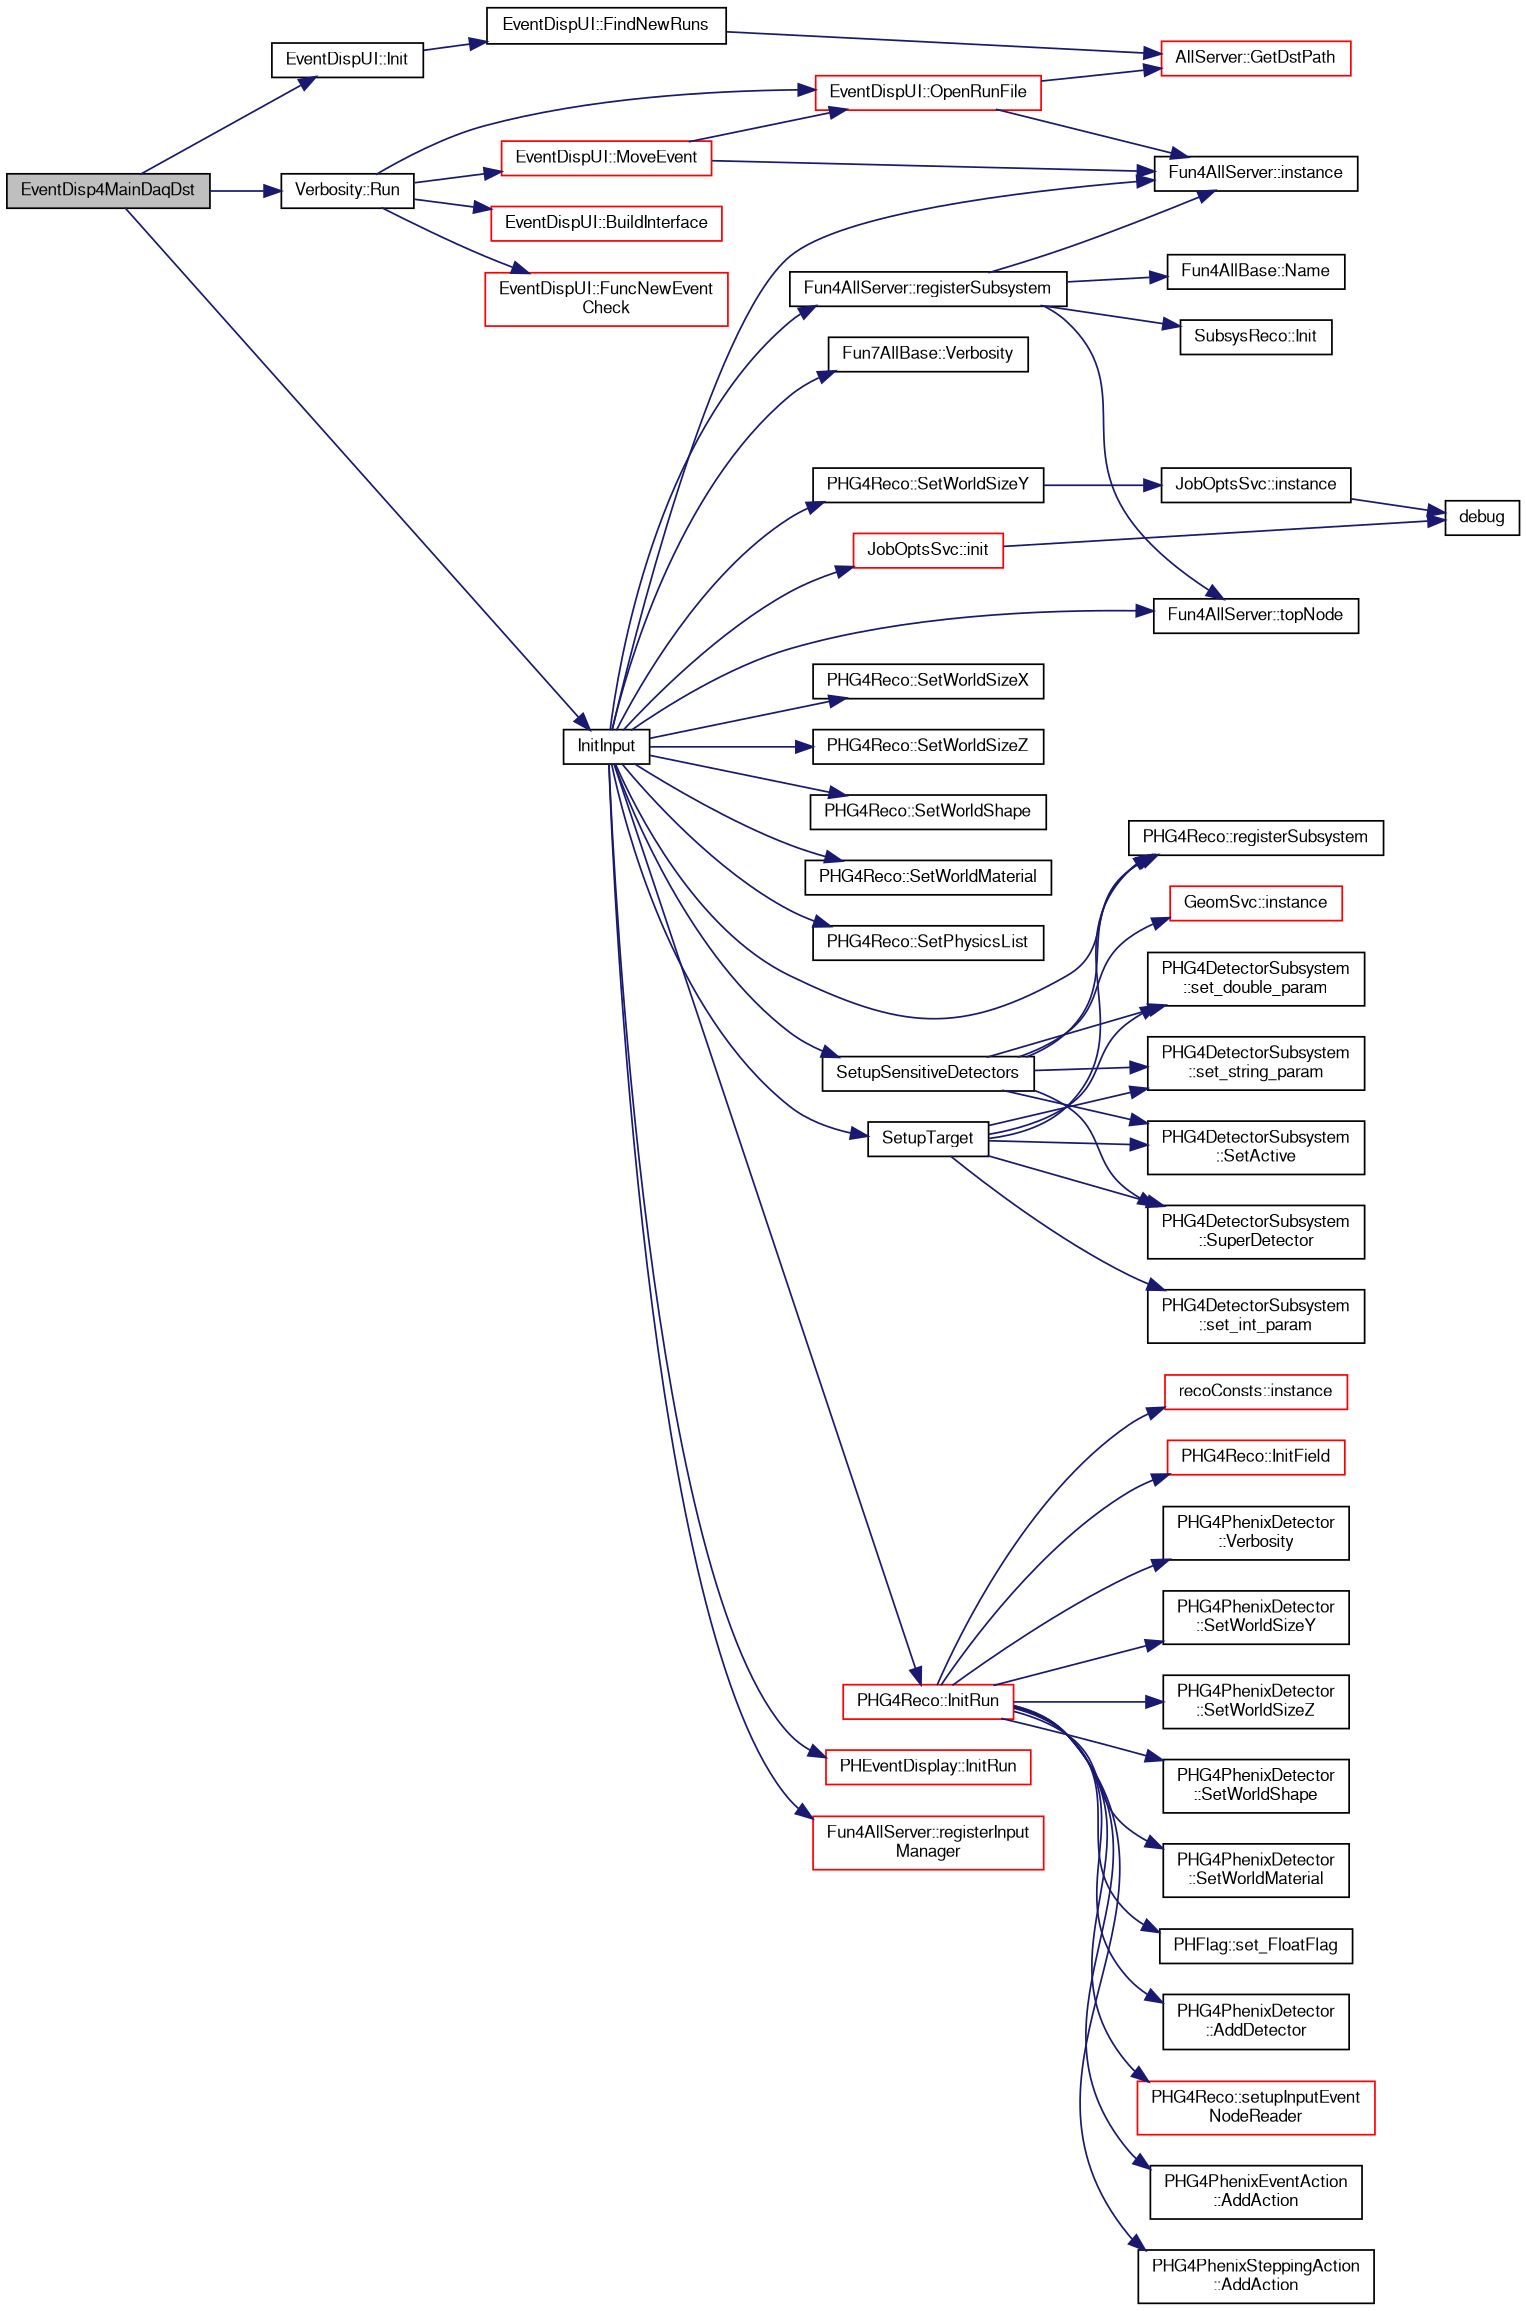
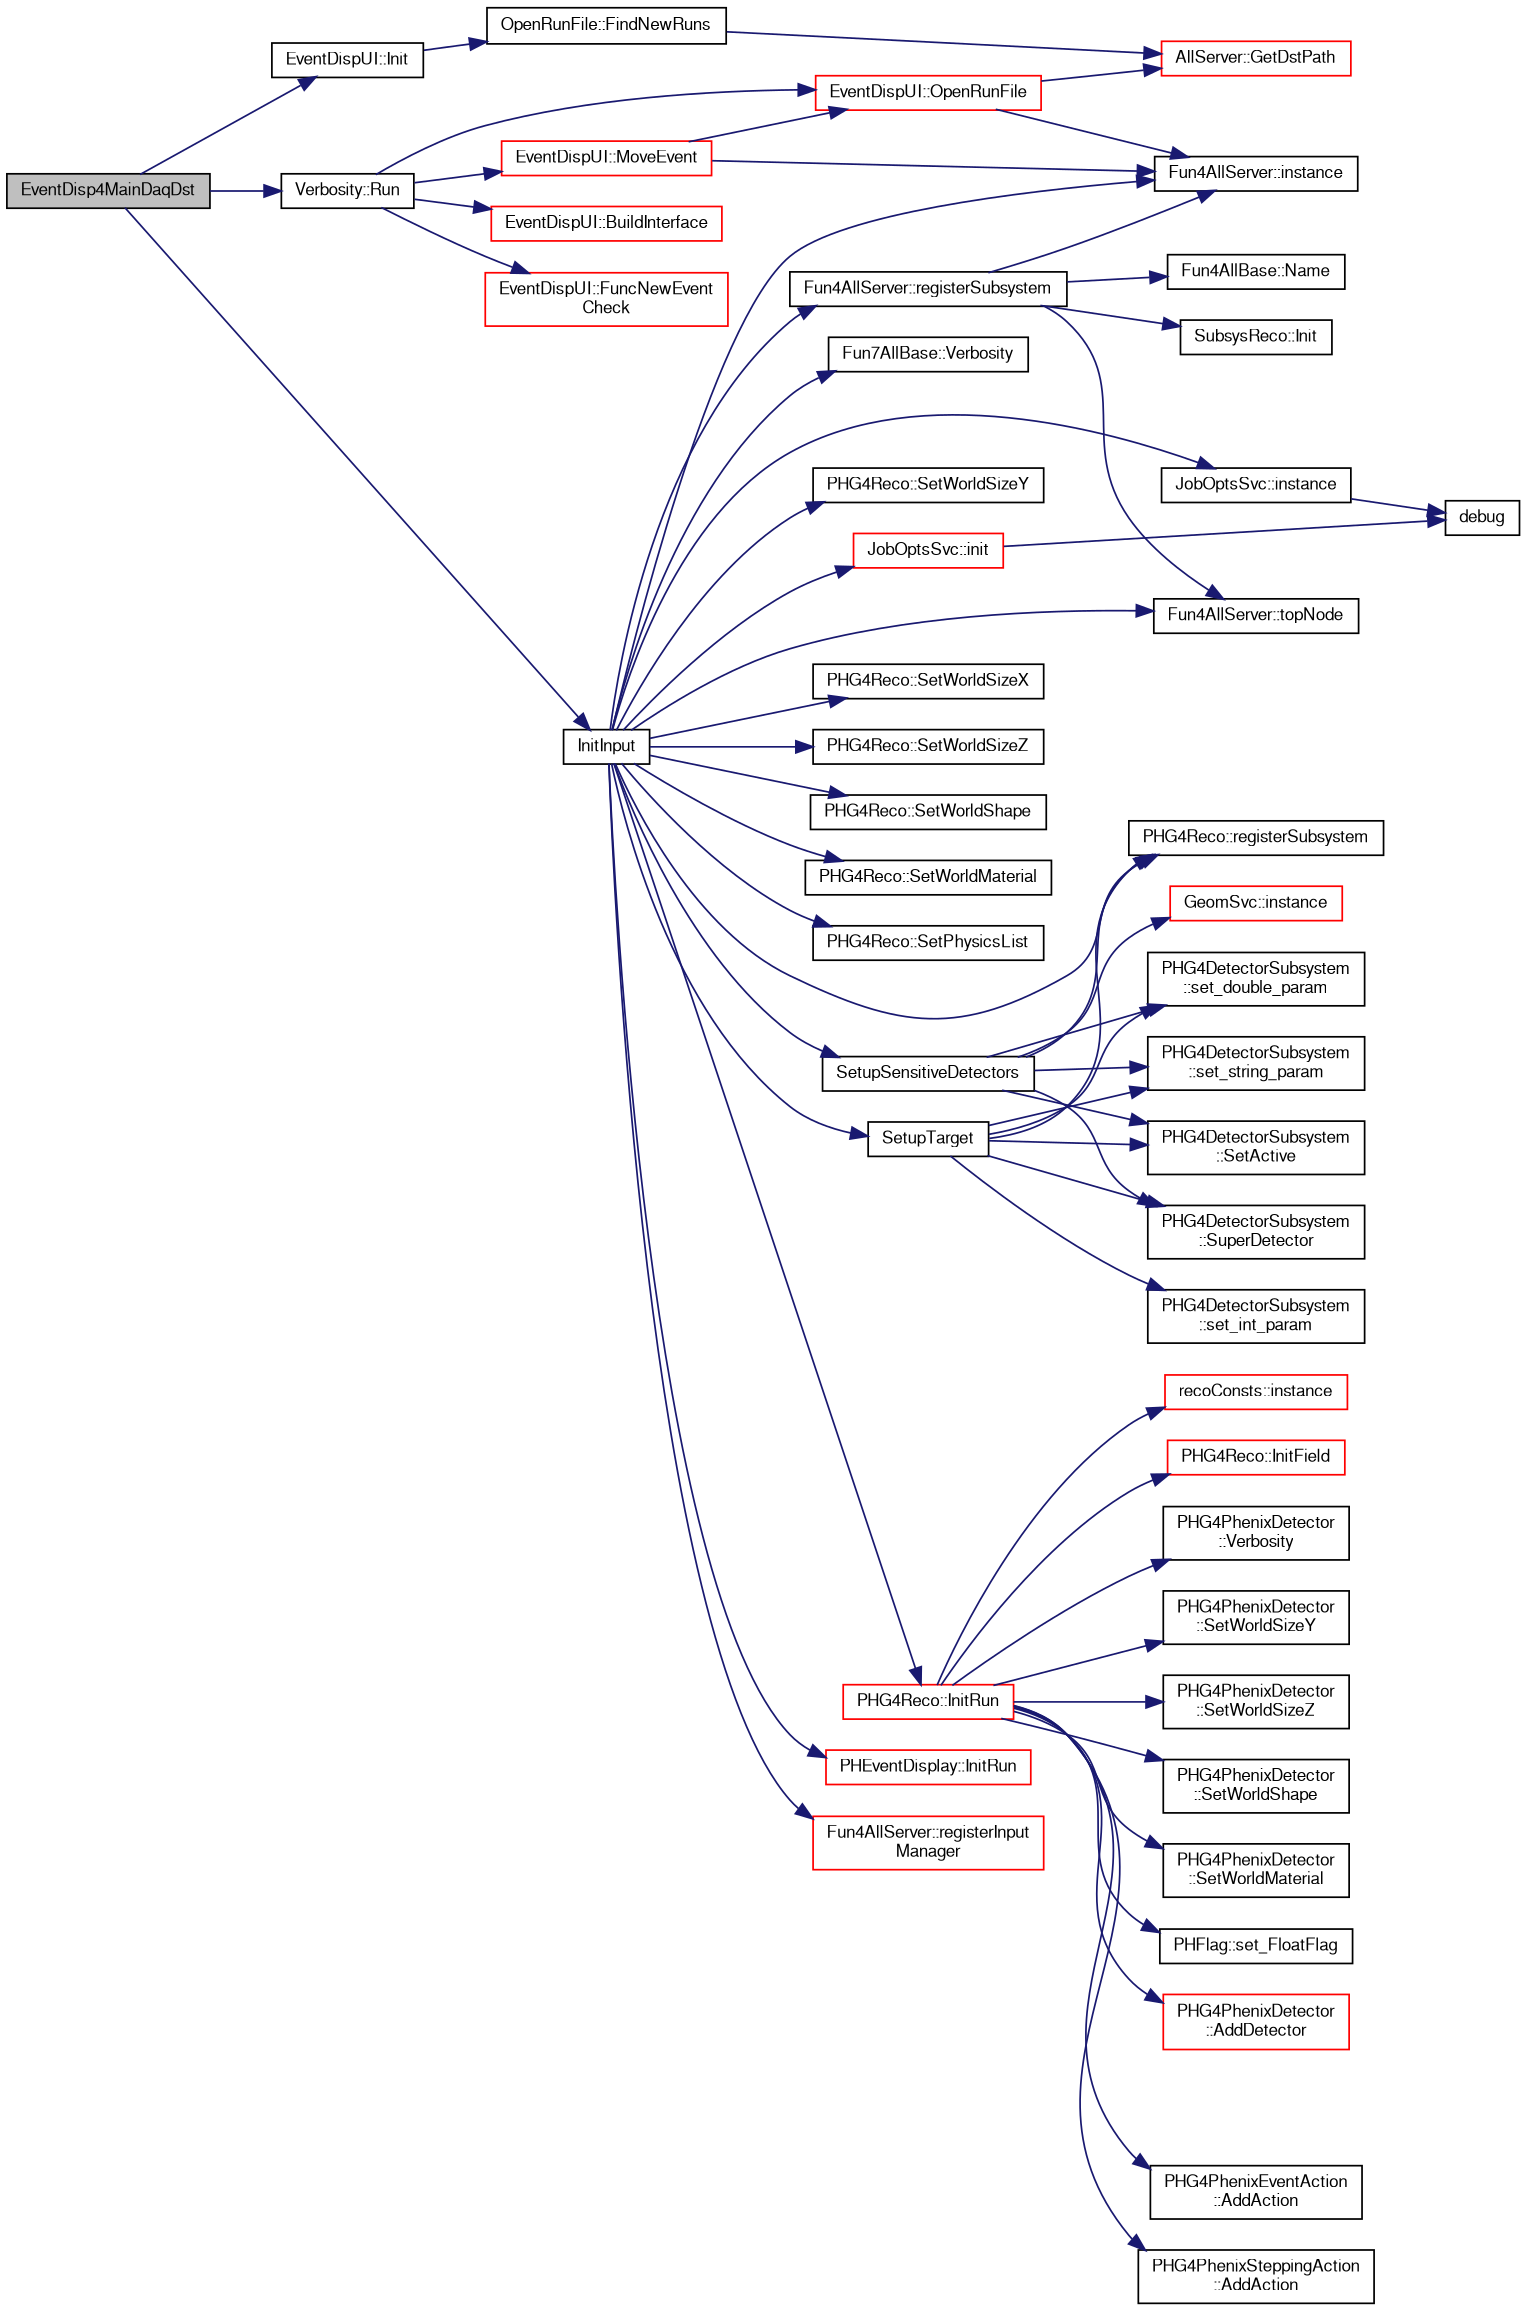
node "EventDispUI::FindNewRuns": label "EventDispUI::FindNewRuns" -> "OpenRunFile::FindNewRuns"
edge "PHG4Reco::SetWorldSizeY" -> "JobOptsSvc::instance": now "InitInput" -> "JobOptsSvc::instance"
node "PHG4PhenixDetector ::AddDetector": color black -> red
node "PHG4Reco::setupInputEvent NodeReader": removed
